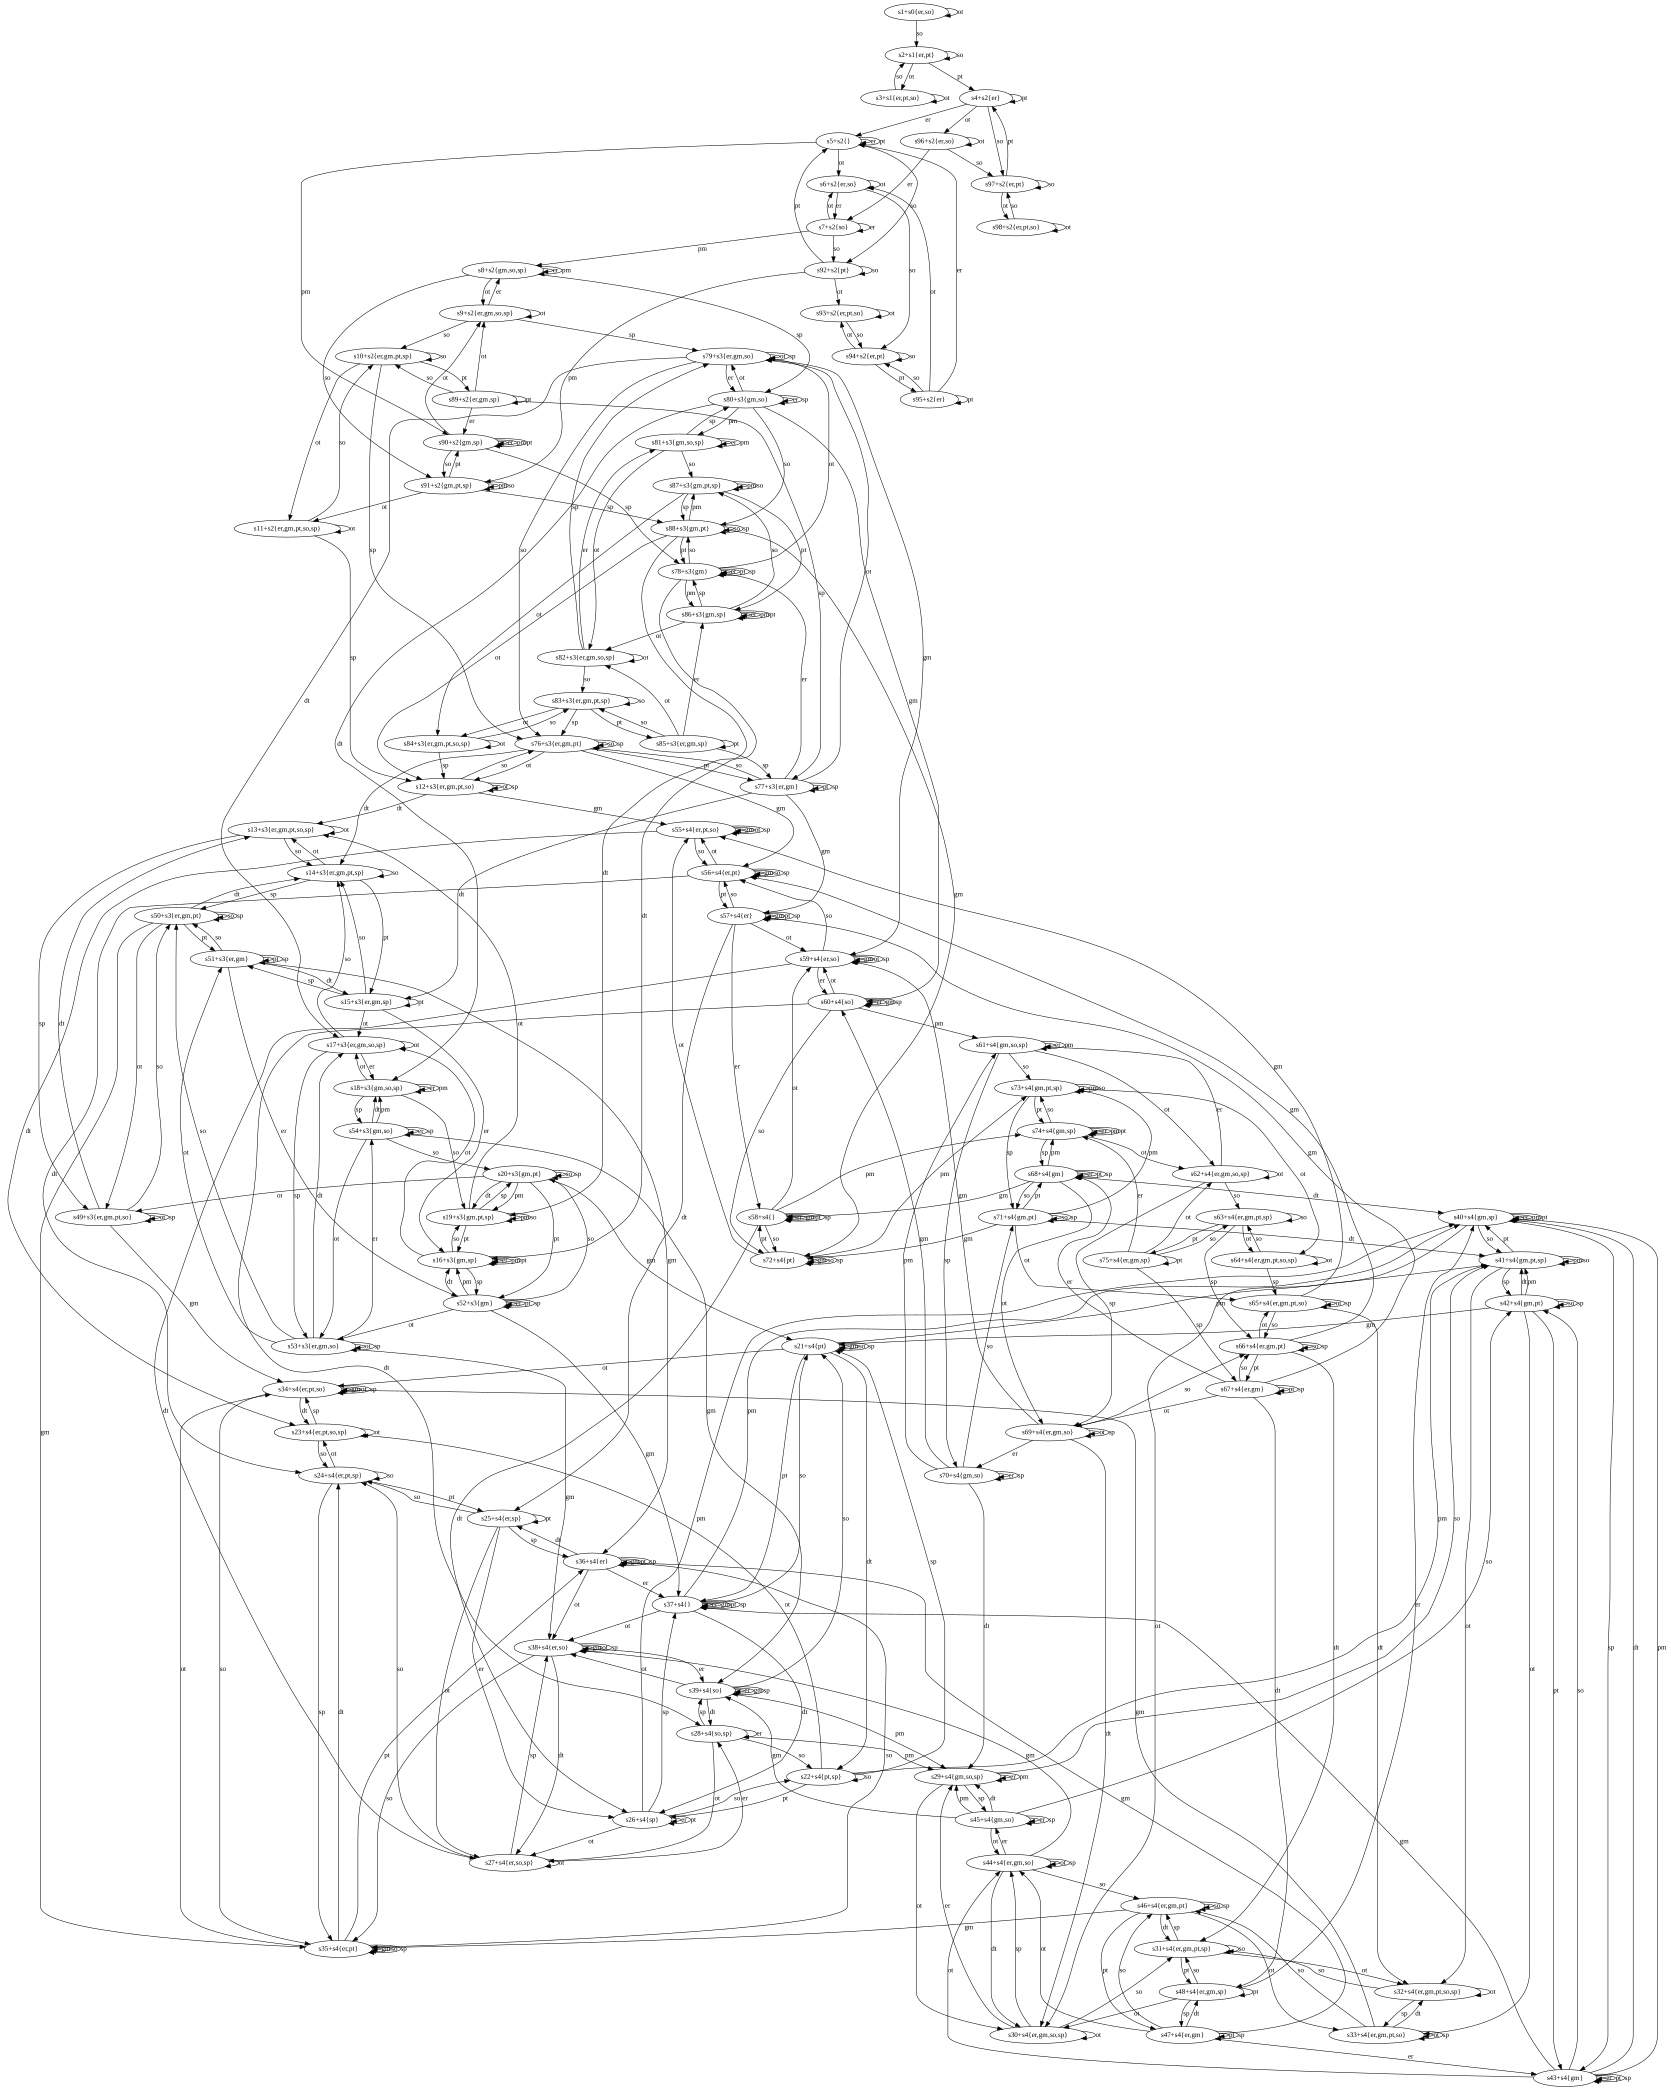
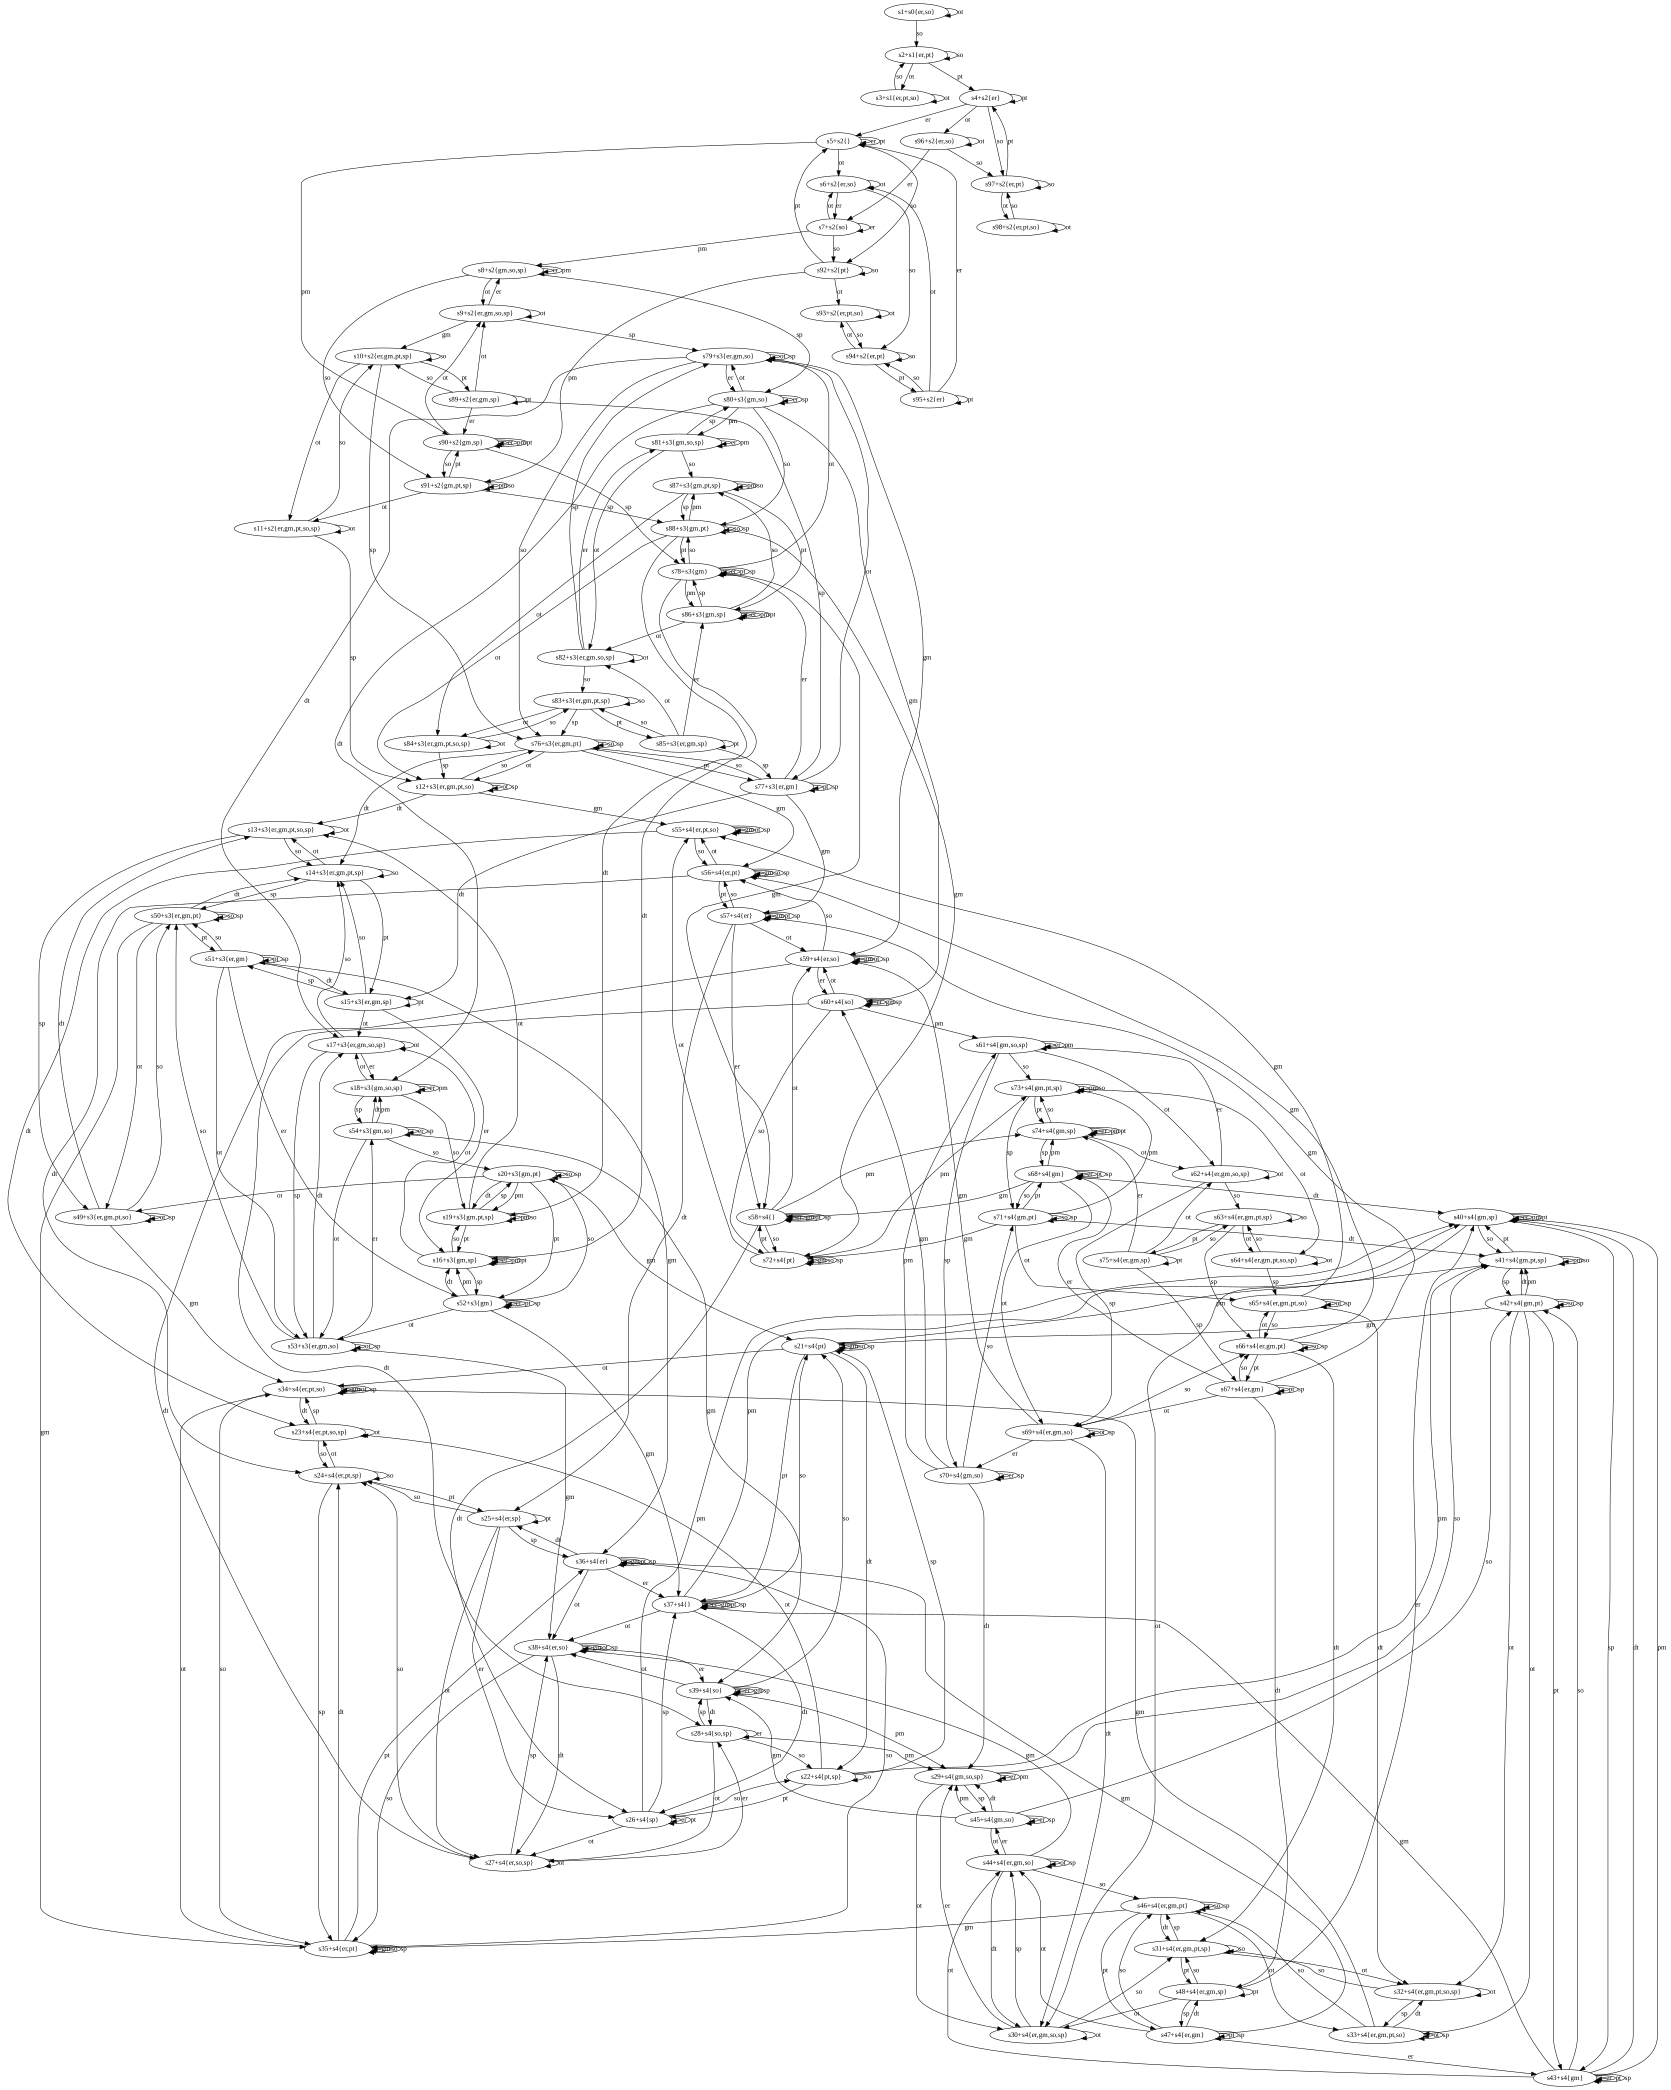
edge "s9+s2{er,gm,so,sp}" -> "s10+s2{er,gm,pt,sp}": label "so" -> "gm"
edge "s78+s3{gm}" -> "s58+s4{}": added, label "gm"
edge "s53+s3{er,gm,so}" -> "s51+s3{er,gm}": reversed
edge "s41+s4{gm,pt,sp}" -> "s32+s4{er,gm,pt,so,sp}": now "s42+s4{gm,pt}" -> "s32+s4{er,gm,pt,so,sp}"
